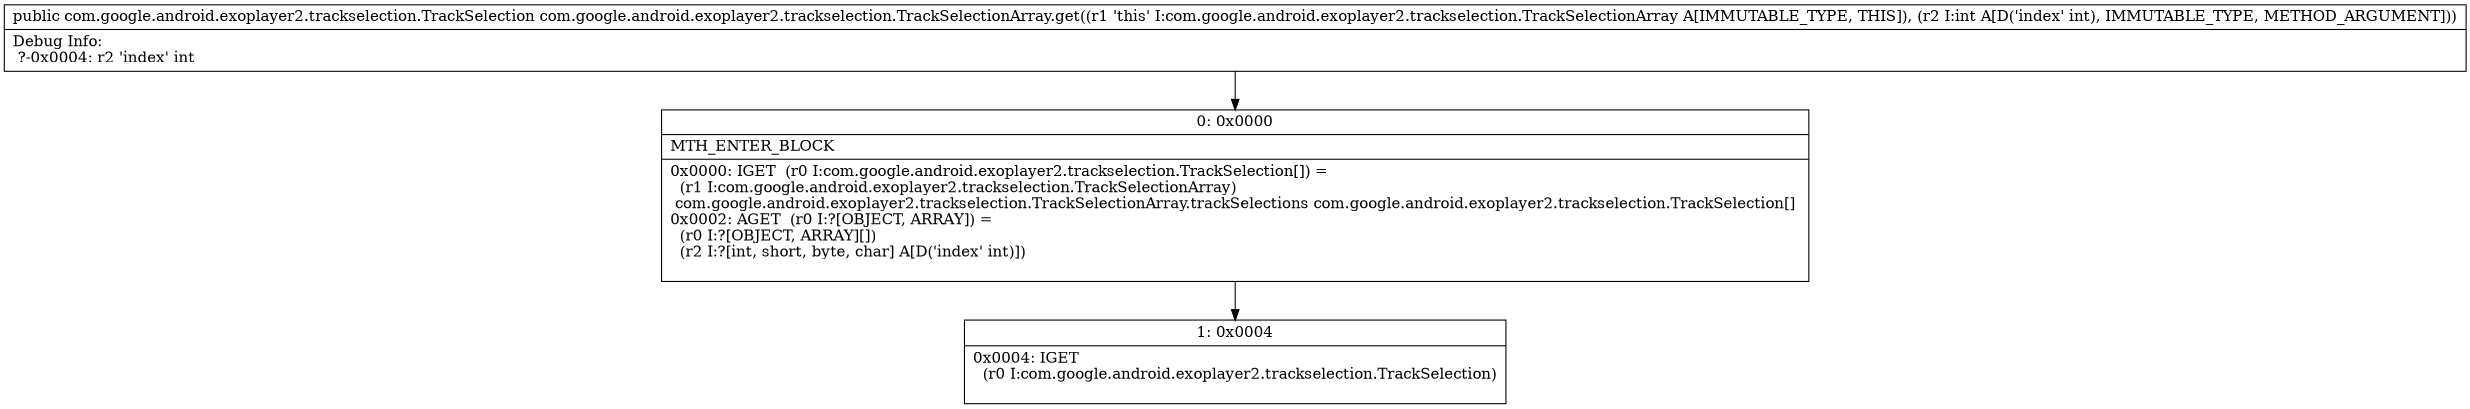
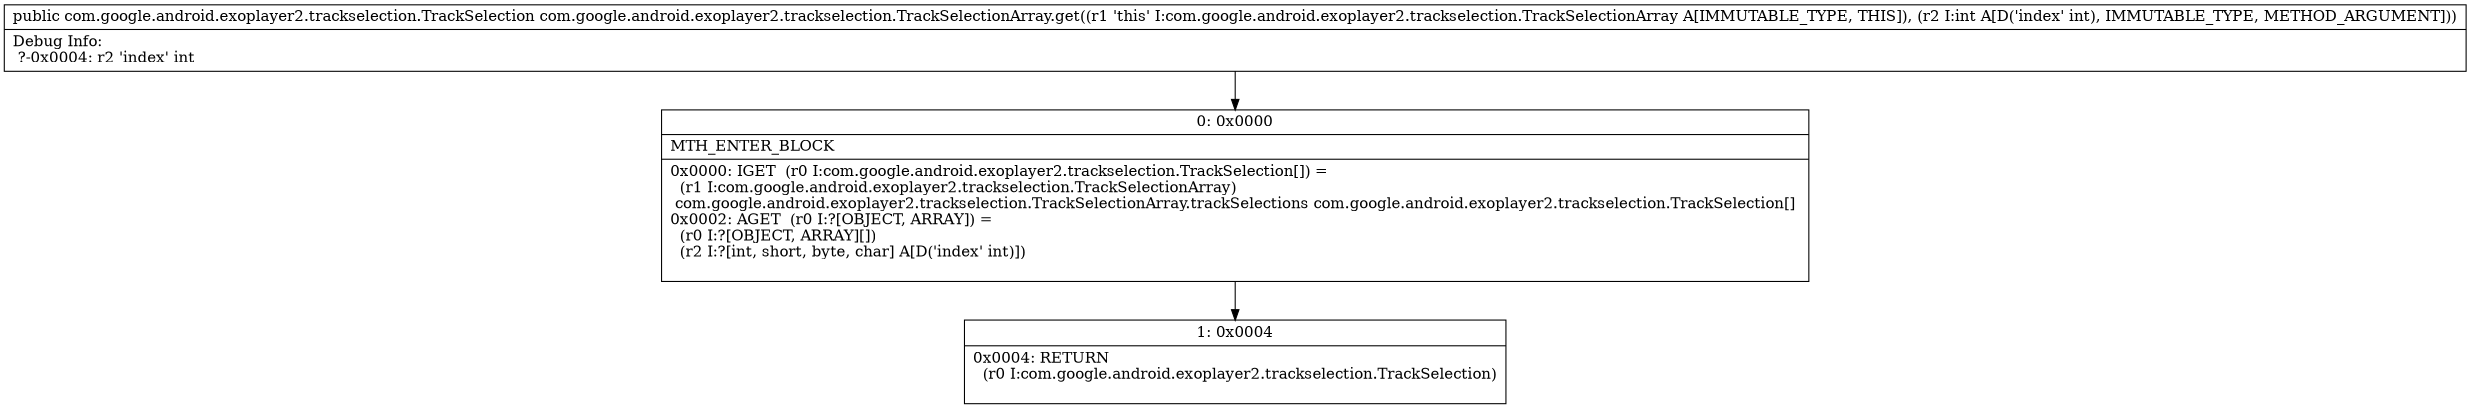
node "1: 0x0004": text "0x0004: IGET" -> "0x0004: RETURN"
